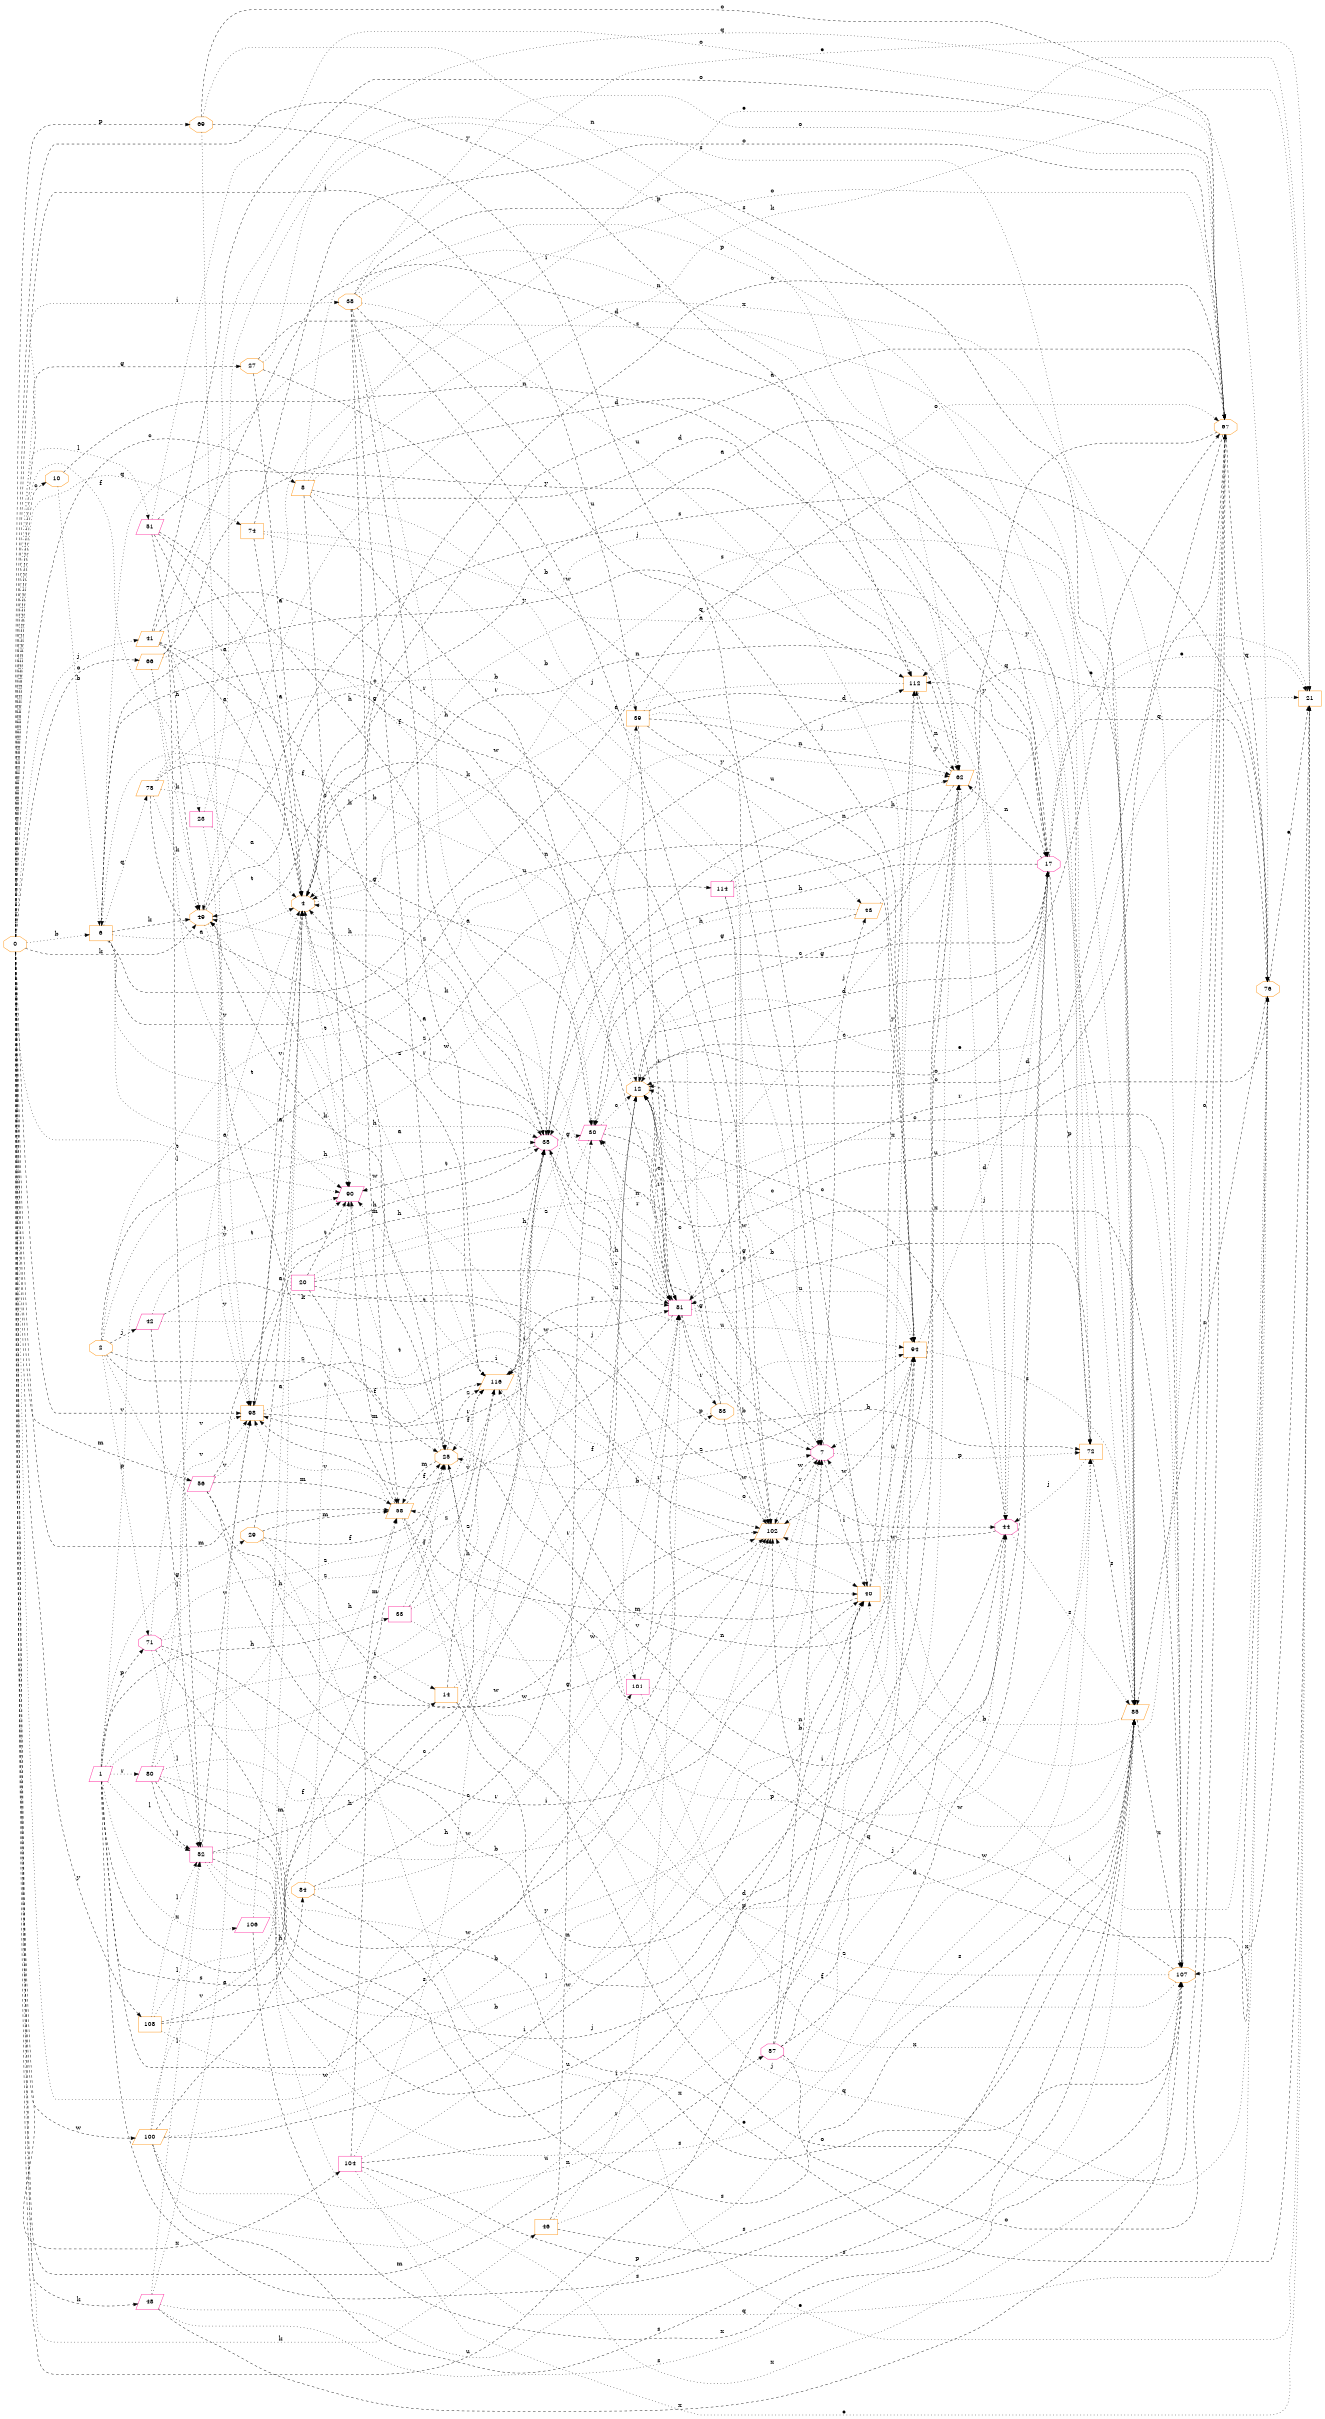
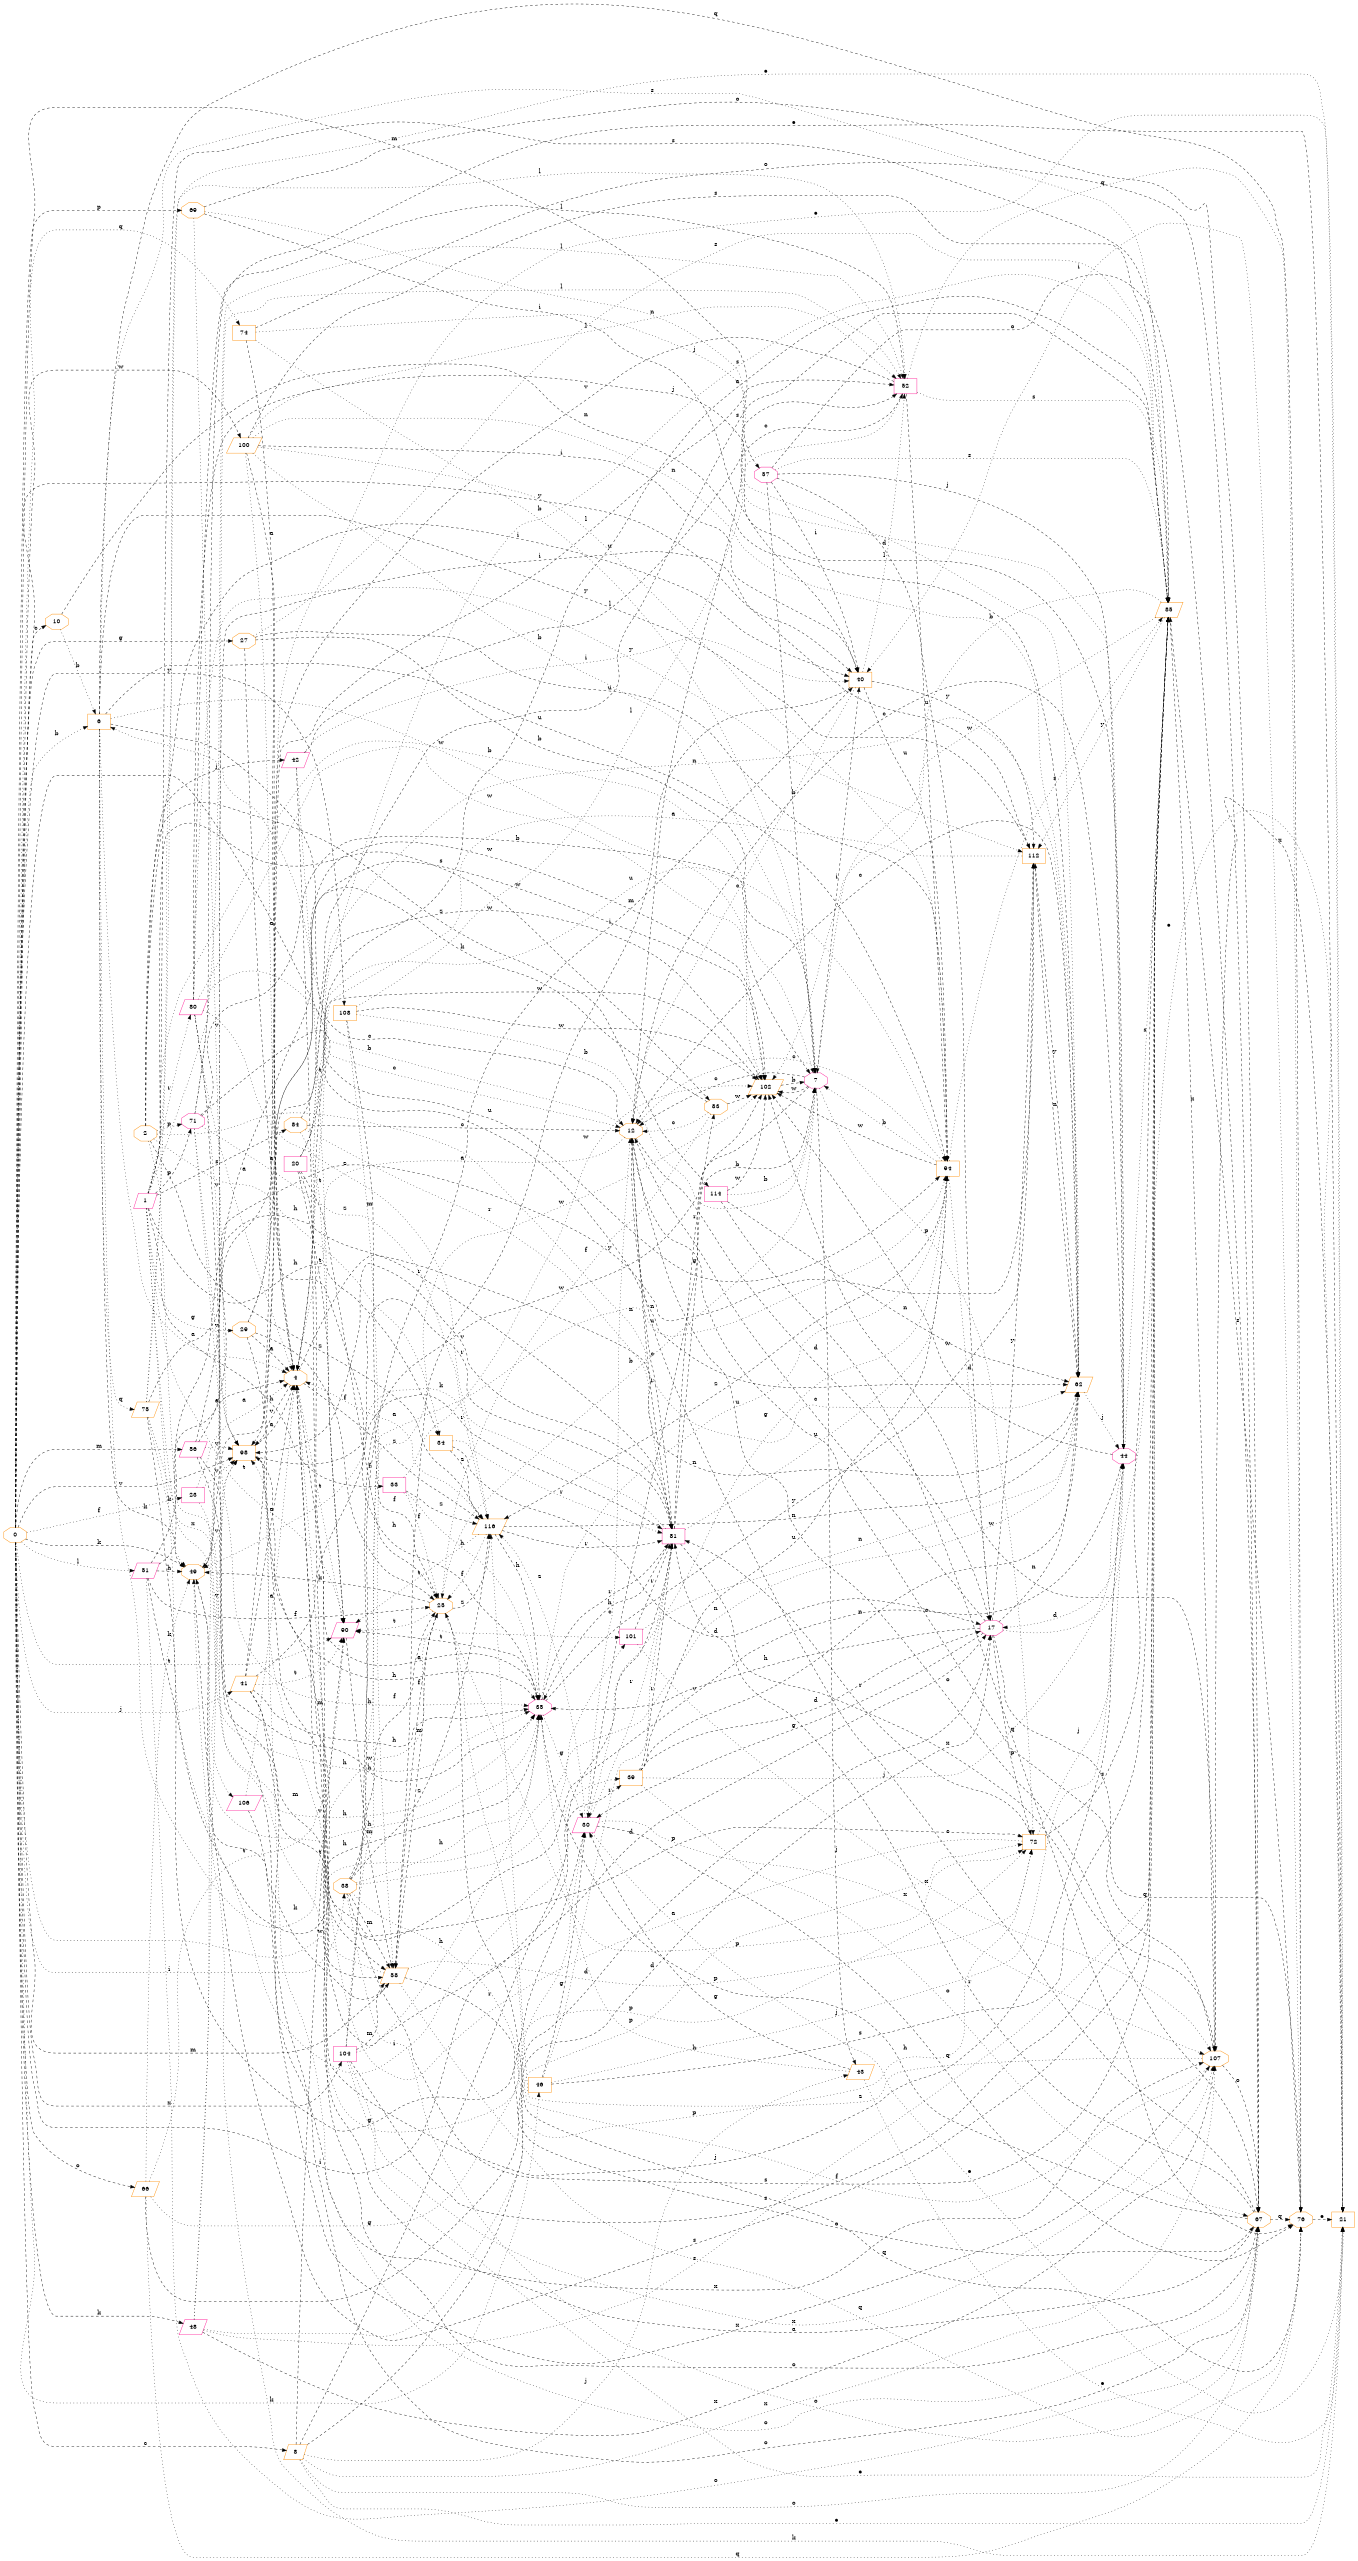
edge "30" -> "76": label "u" -> "q"
edge "102" -> "7": label "r" -> "b"
node "14": label "14" -> "34"
edge "71" -> "7": style dotted -> dashed
edge "52" -> "40": reversed
